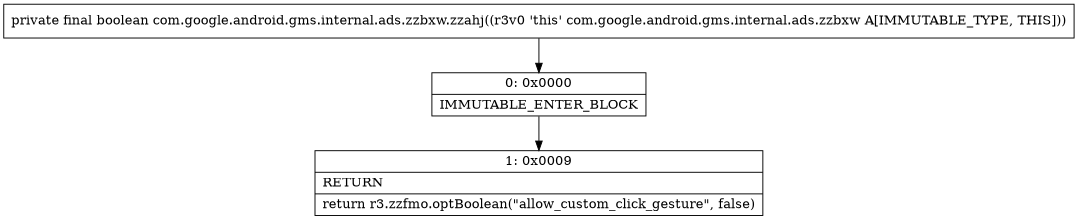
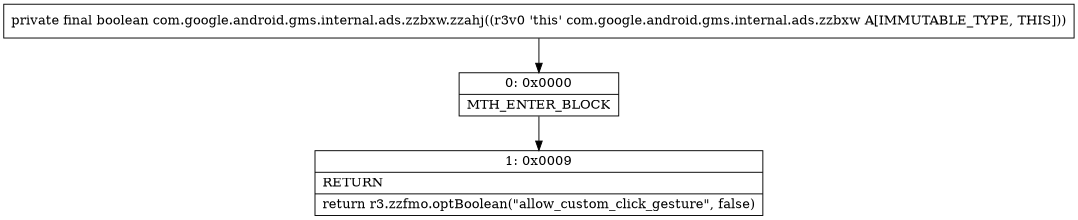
node "0: 0x0000": text "IMMUTABLE_ENTER_BLOCK" -> "MTH_ENTER_BLOCK"
